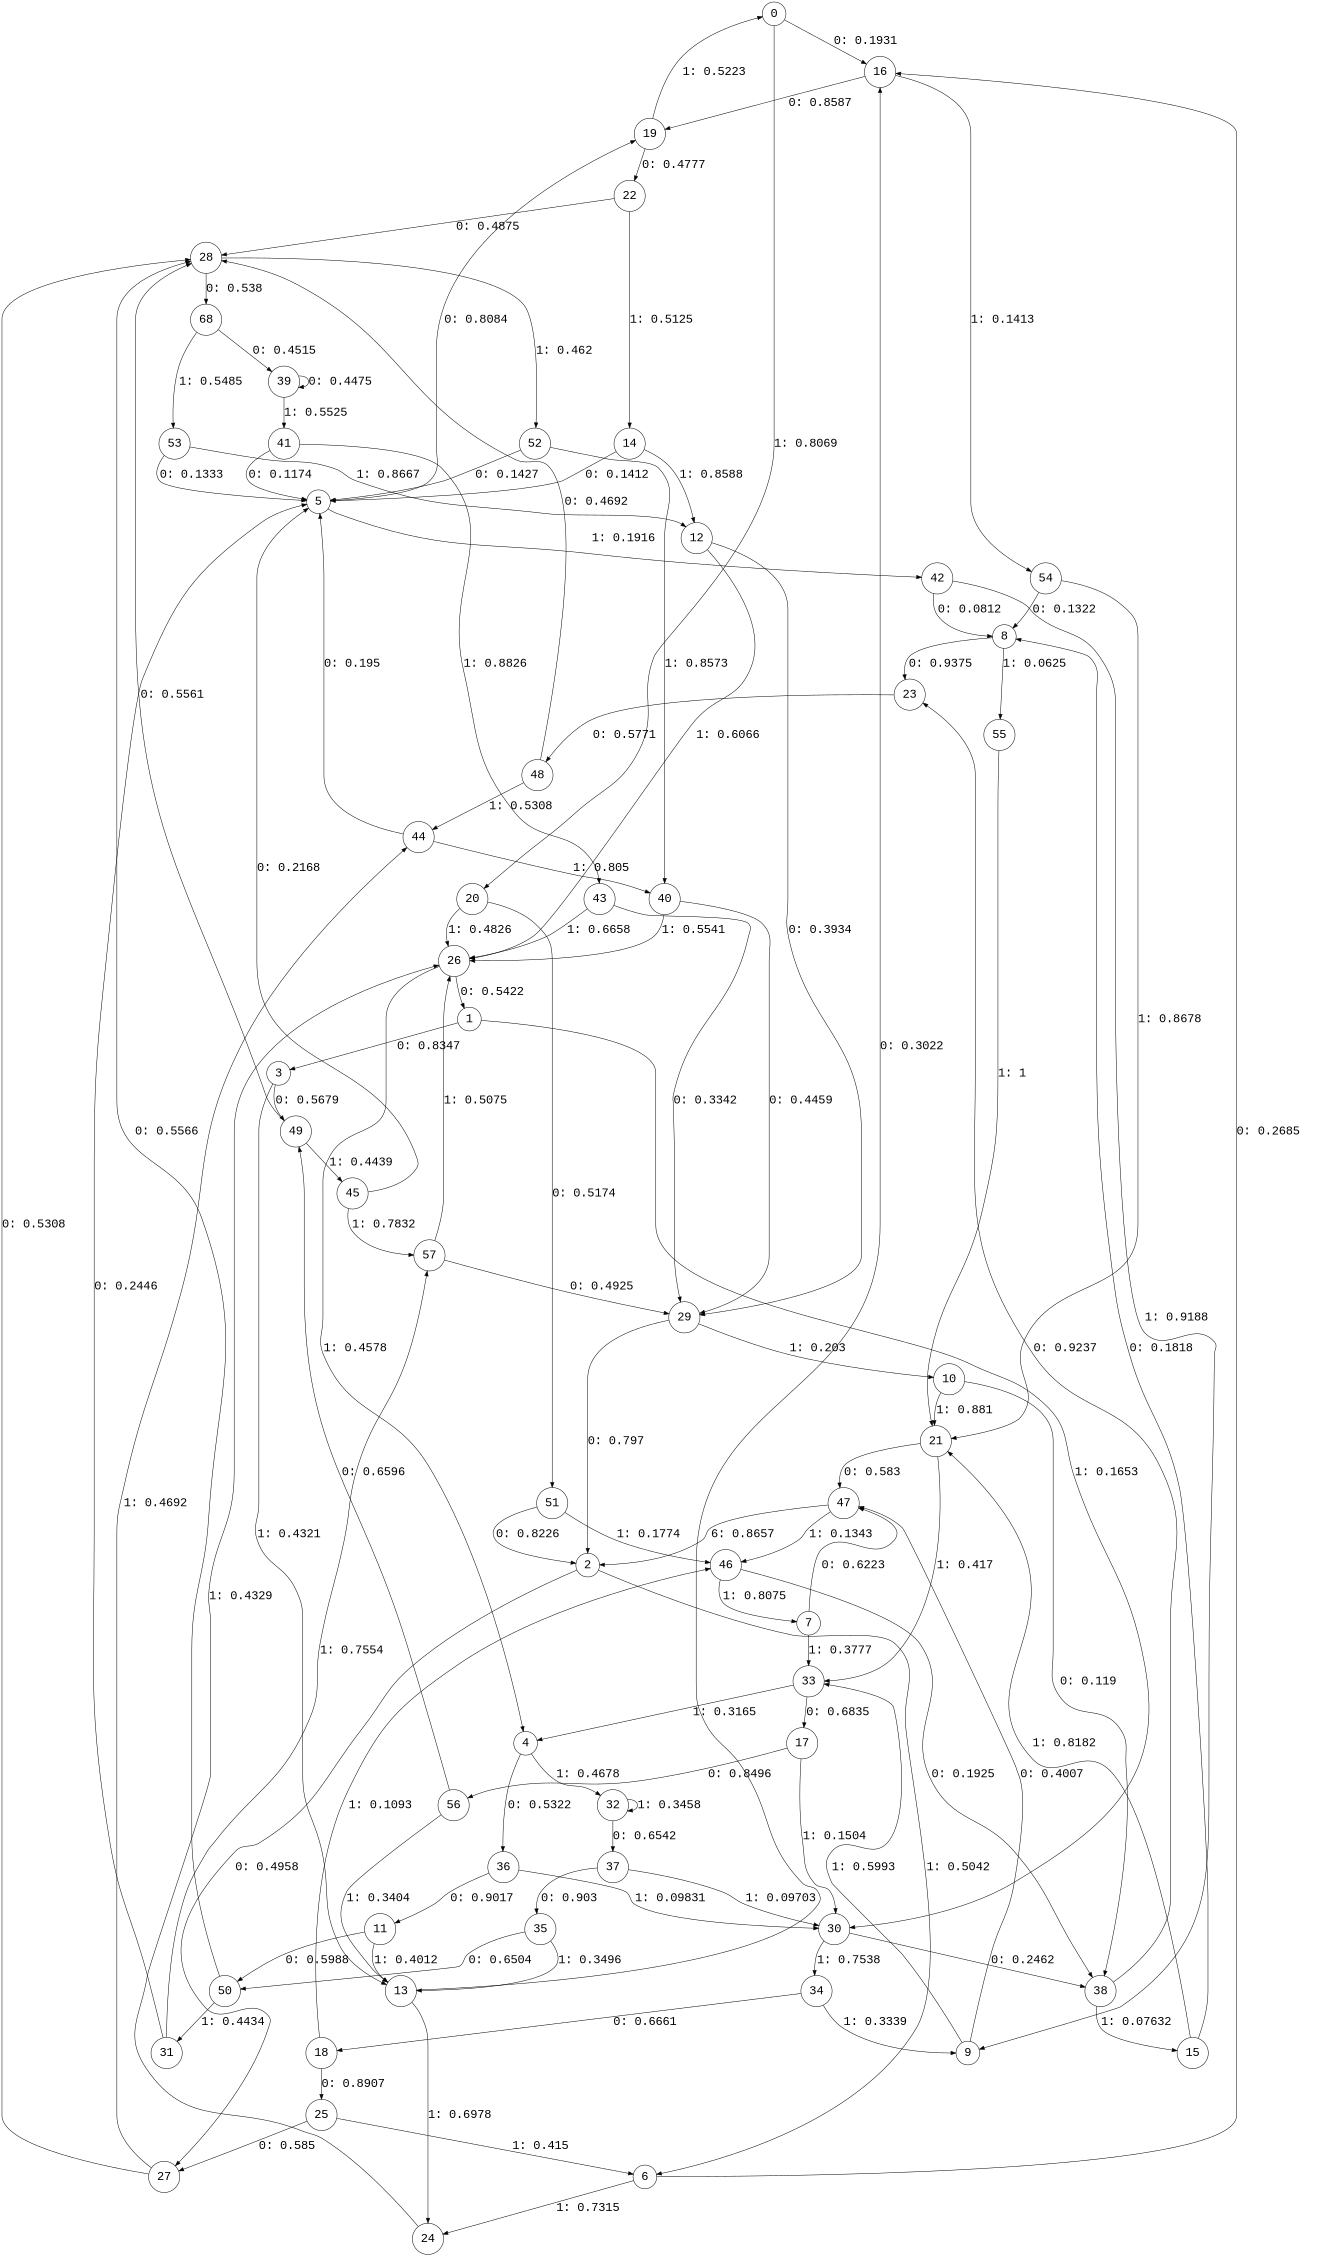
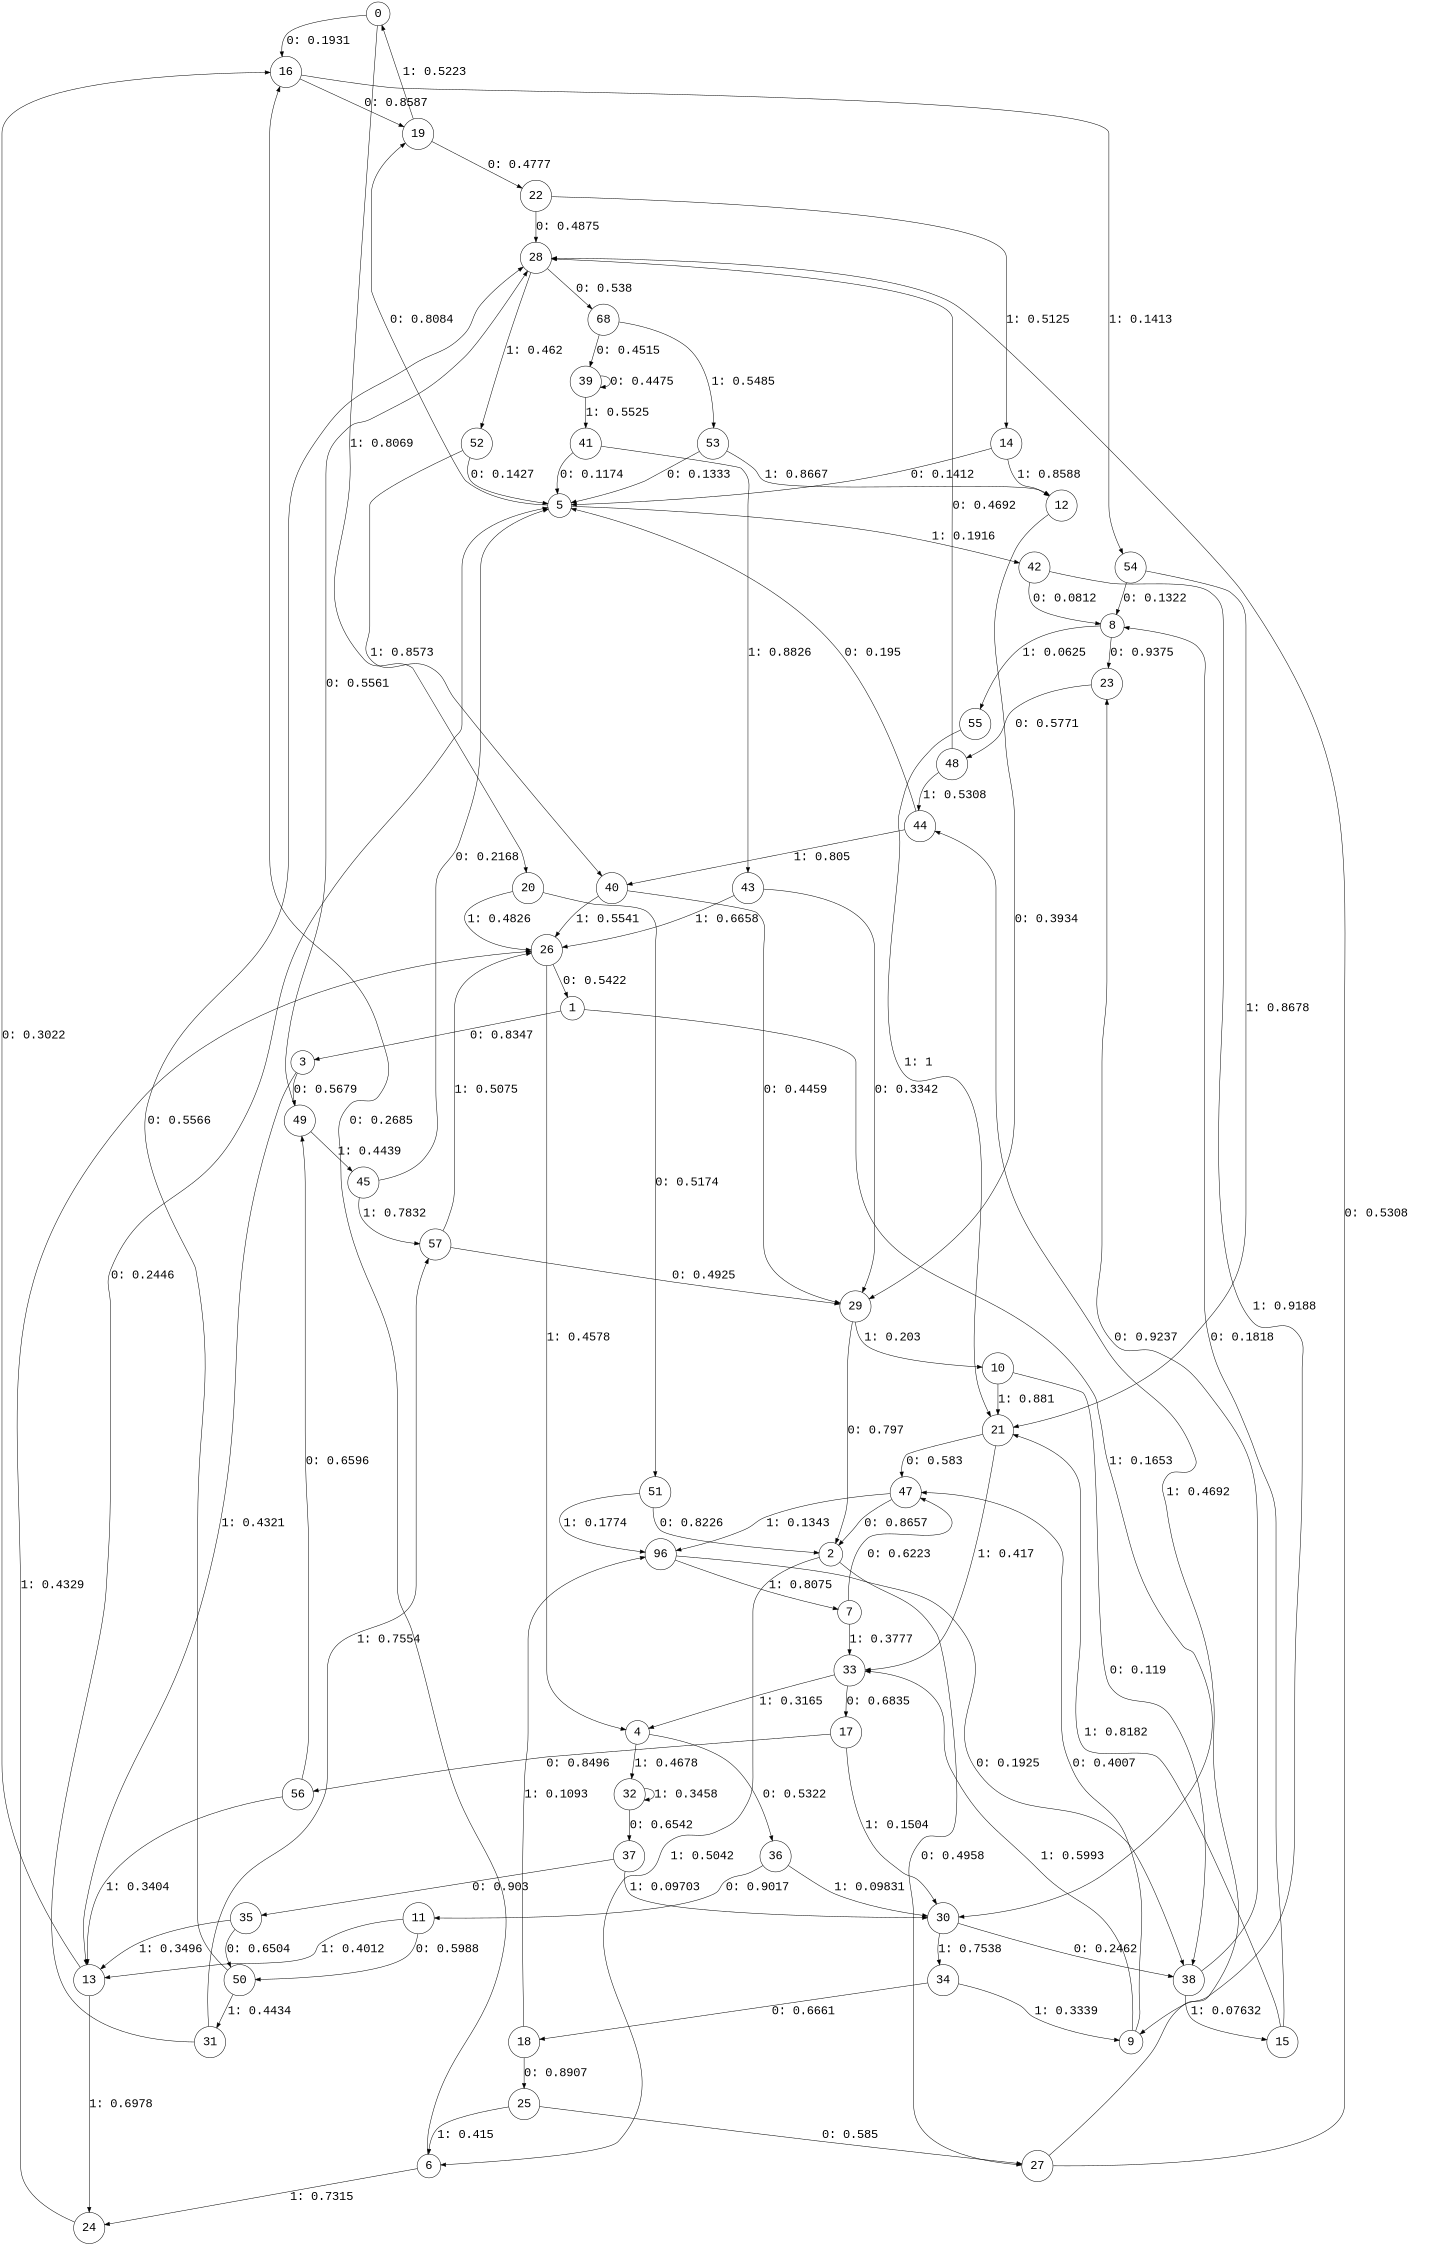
edge "12" -> "26": removed, label "1: 0.6066"
edge "47" -> "2": label "6: 0.8657   " -> "0: 0.8657   "
node "46": label "46" -> "96"
